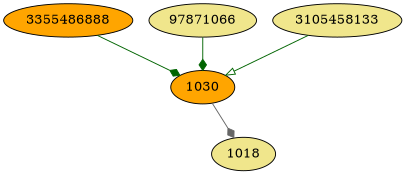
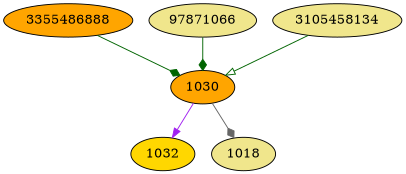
node "3105458133": label "3105458133" -> "3105458134"
node "1032": added
